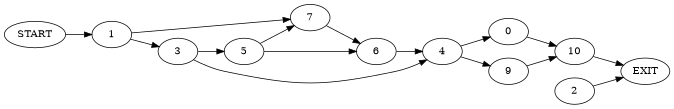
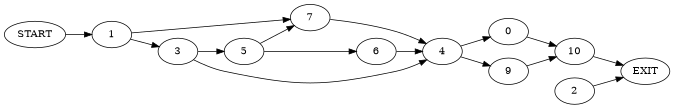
edge "7" -> "6": now "7" -> "4"
